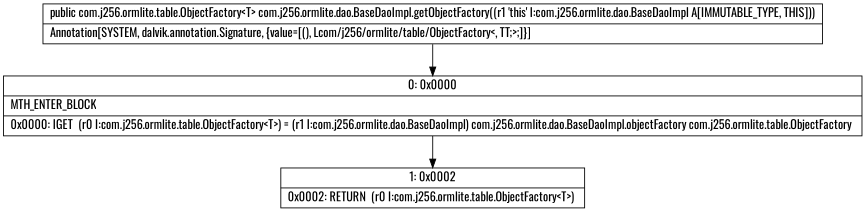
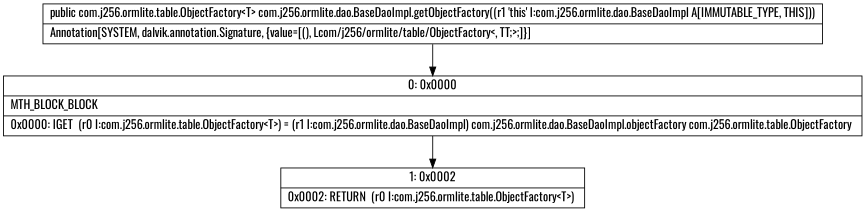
node "0: 0x0000": text "MTH_ENTER_BLOCK" -> "MTH_BLOCK_BLOCK"
